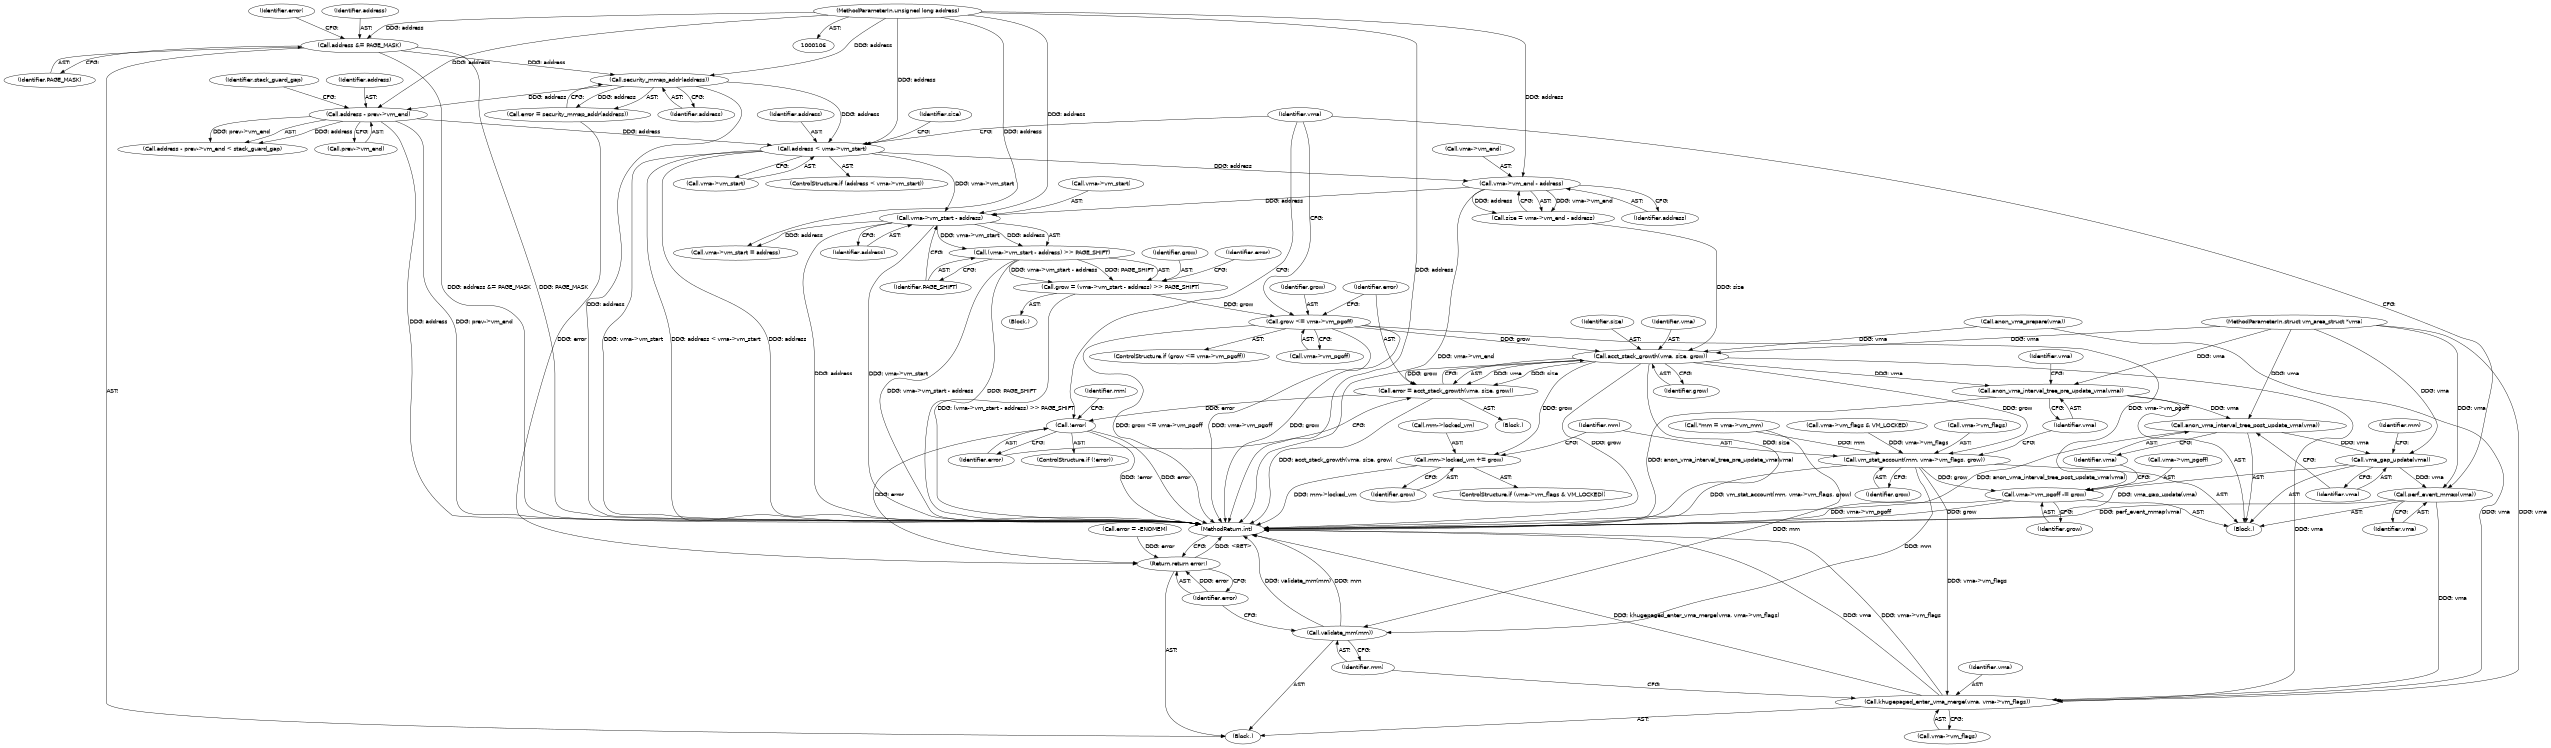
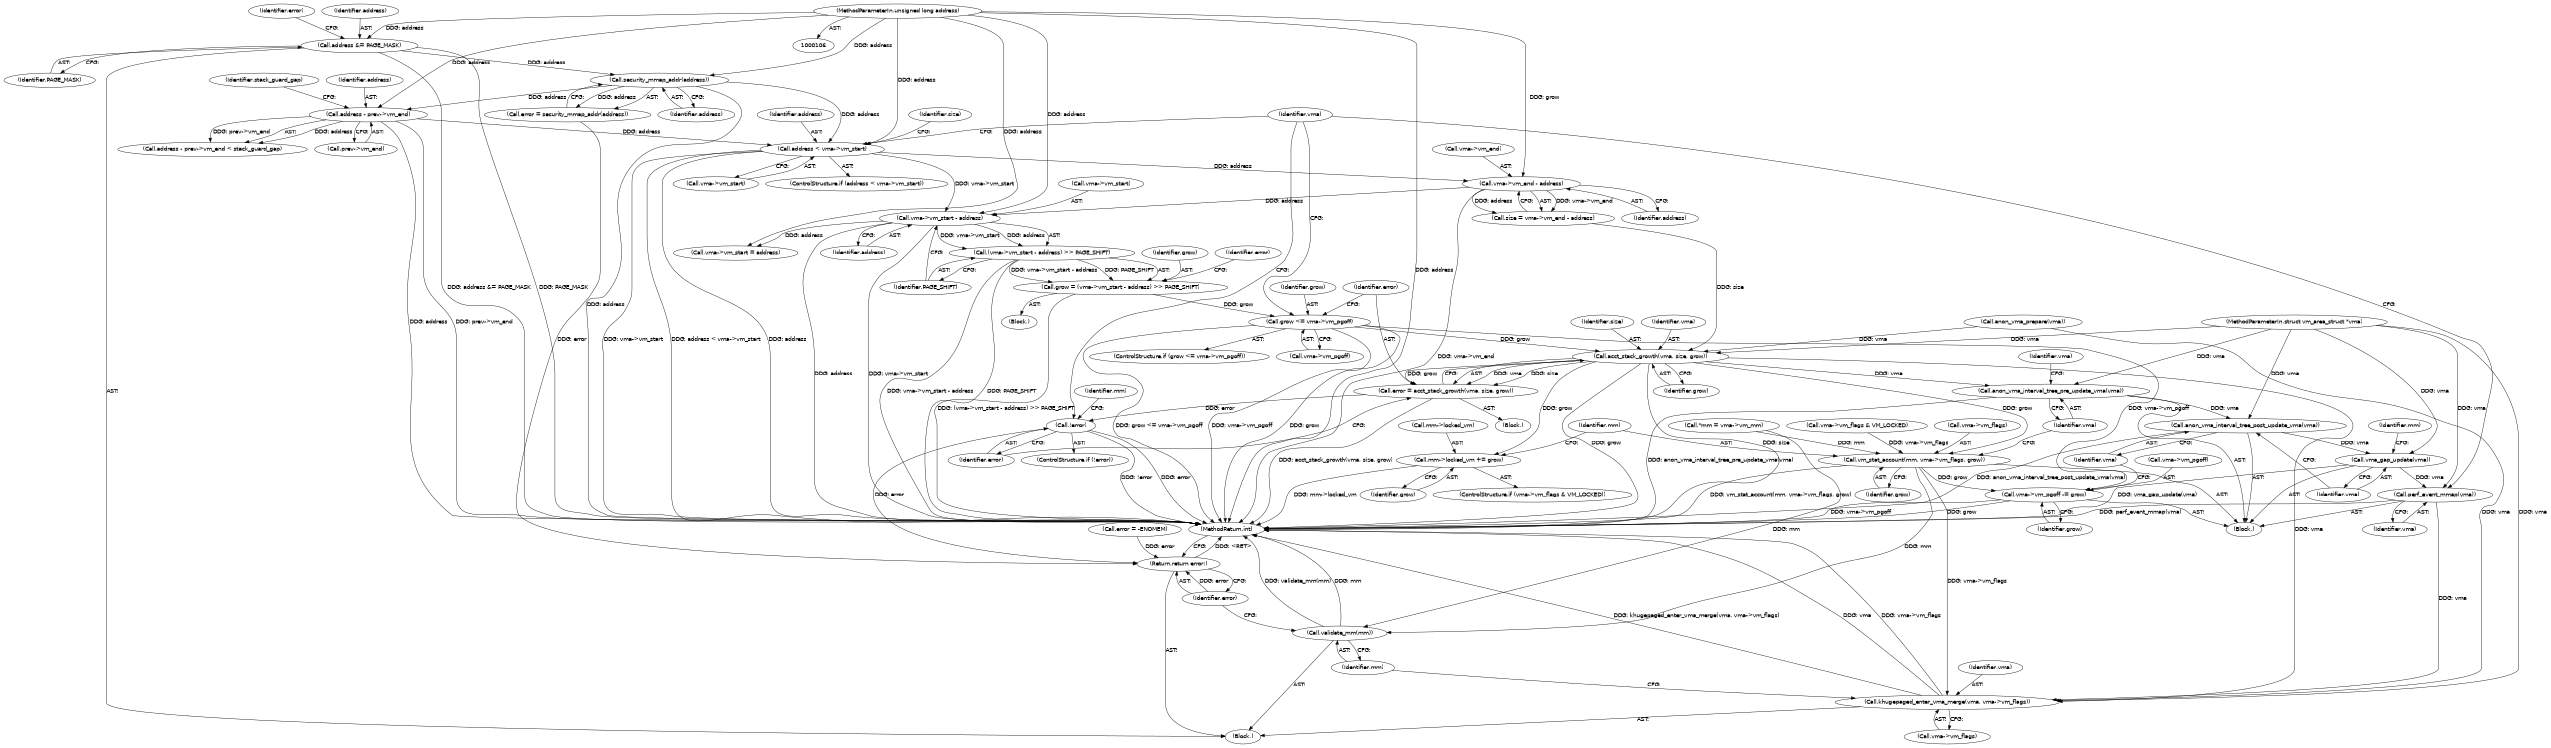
edge "(MethodParameterIn,unsigned long address)" -> "(Call,vma->vm_end - address)": label "DDG: address" -> "DDG: grow"
